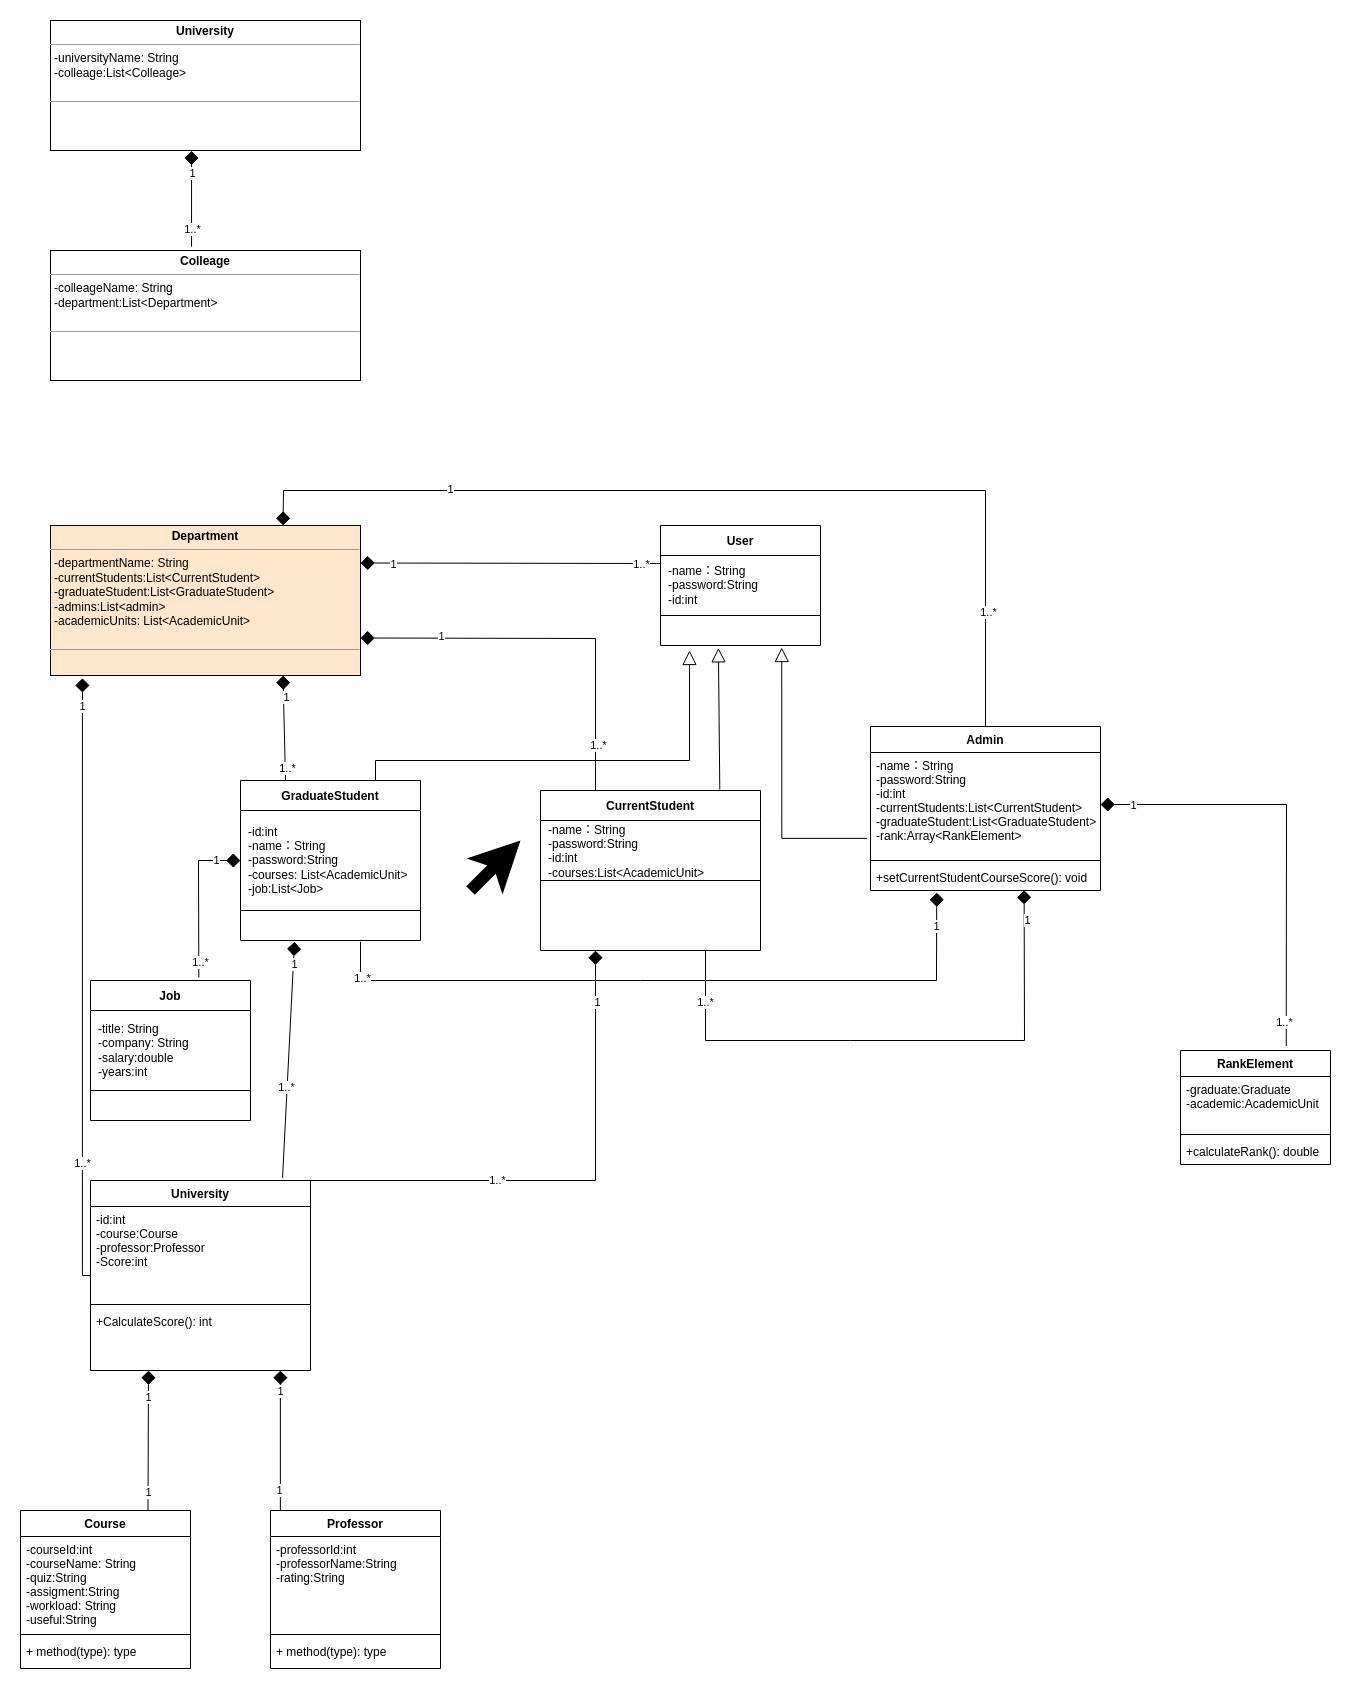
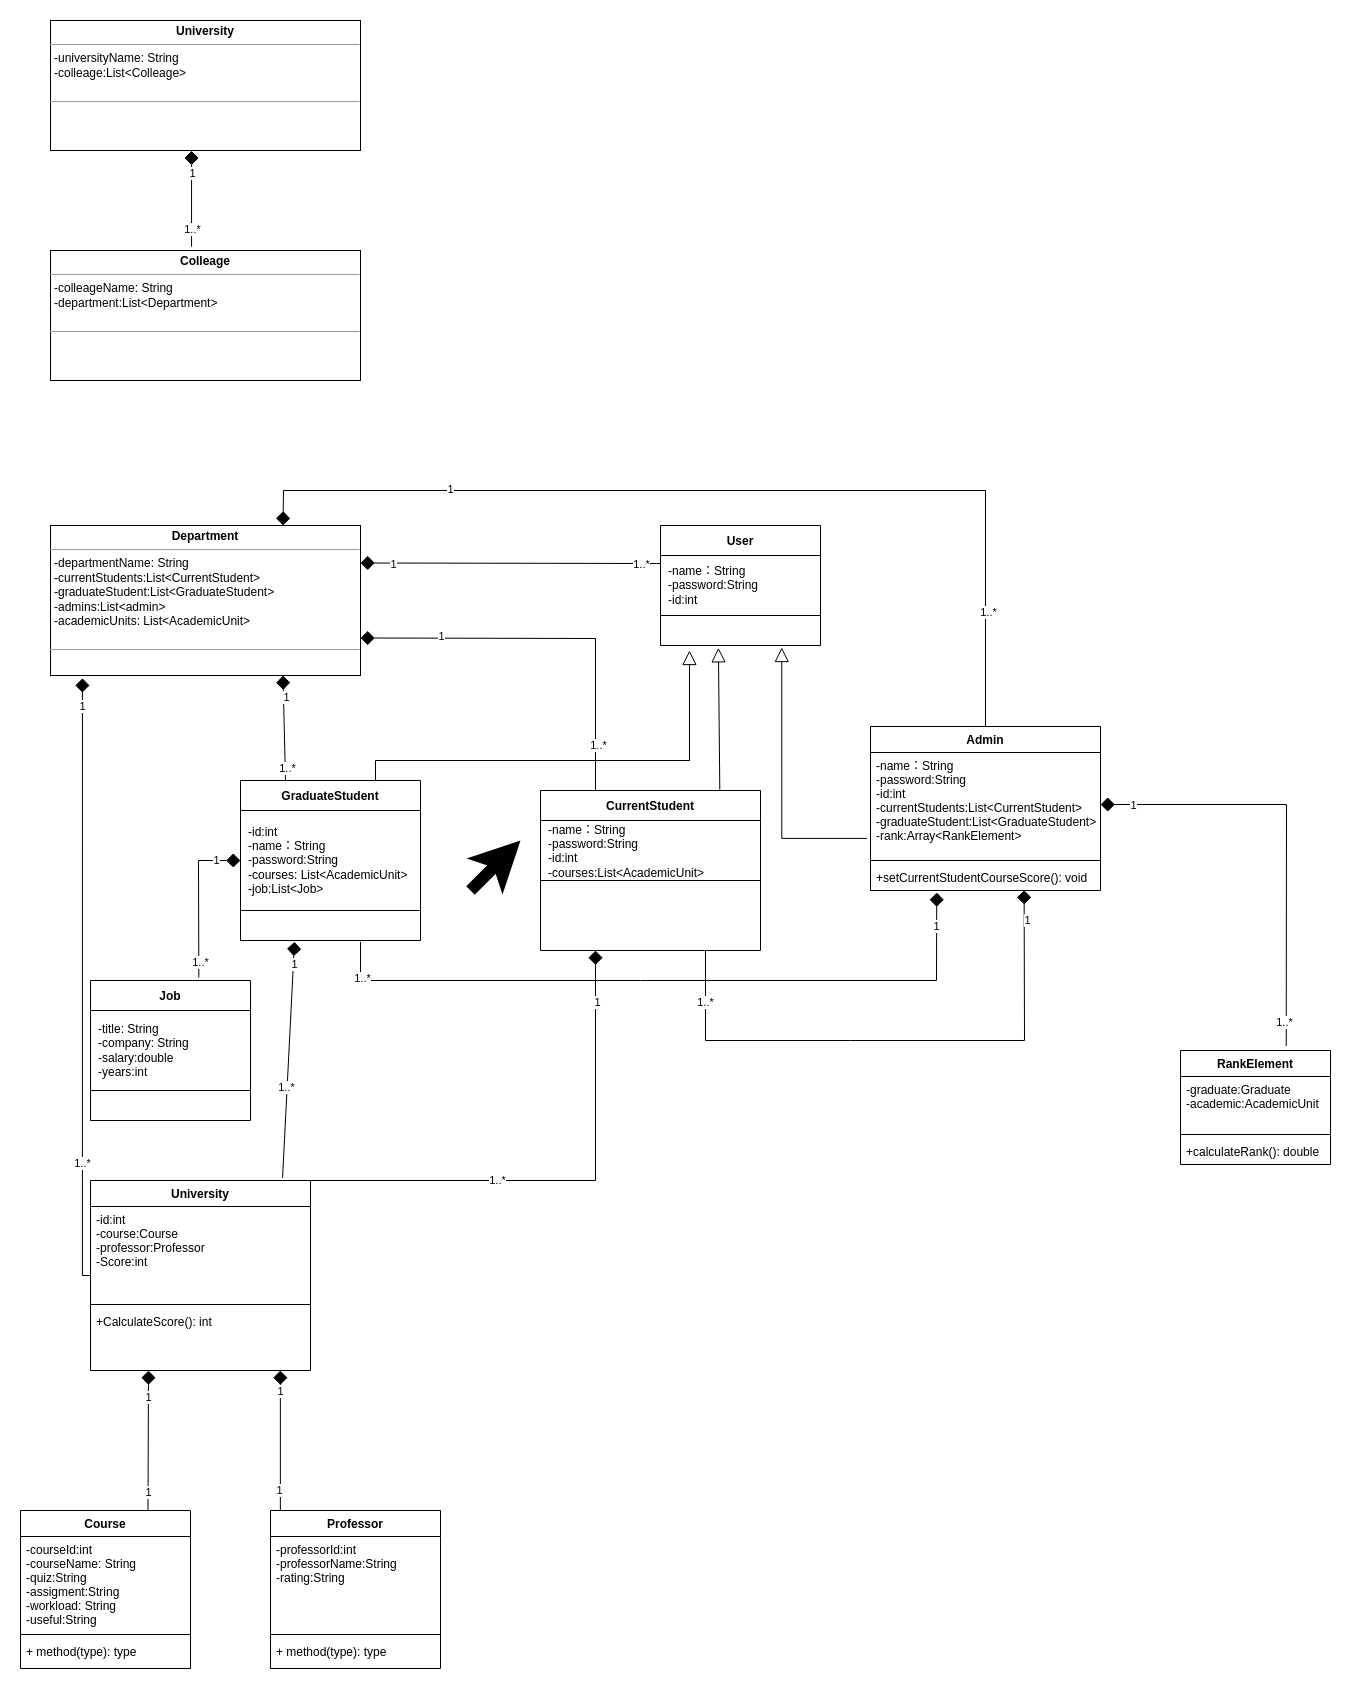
node "Department -departmentName: String -currentStudents:List<CurrentStudent> -graduateStudent:List<GraduateStudent> -admins:List<admin> -academicUnits: List<AcademicUnit>": fillcolor #ffe6cc -> #ffffff
